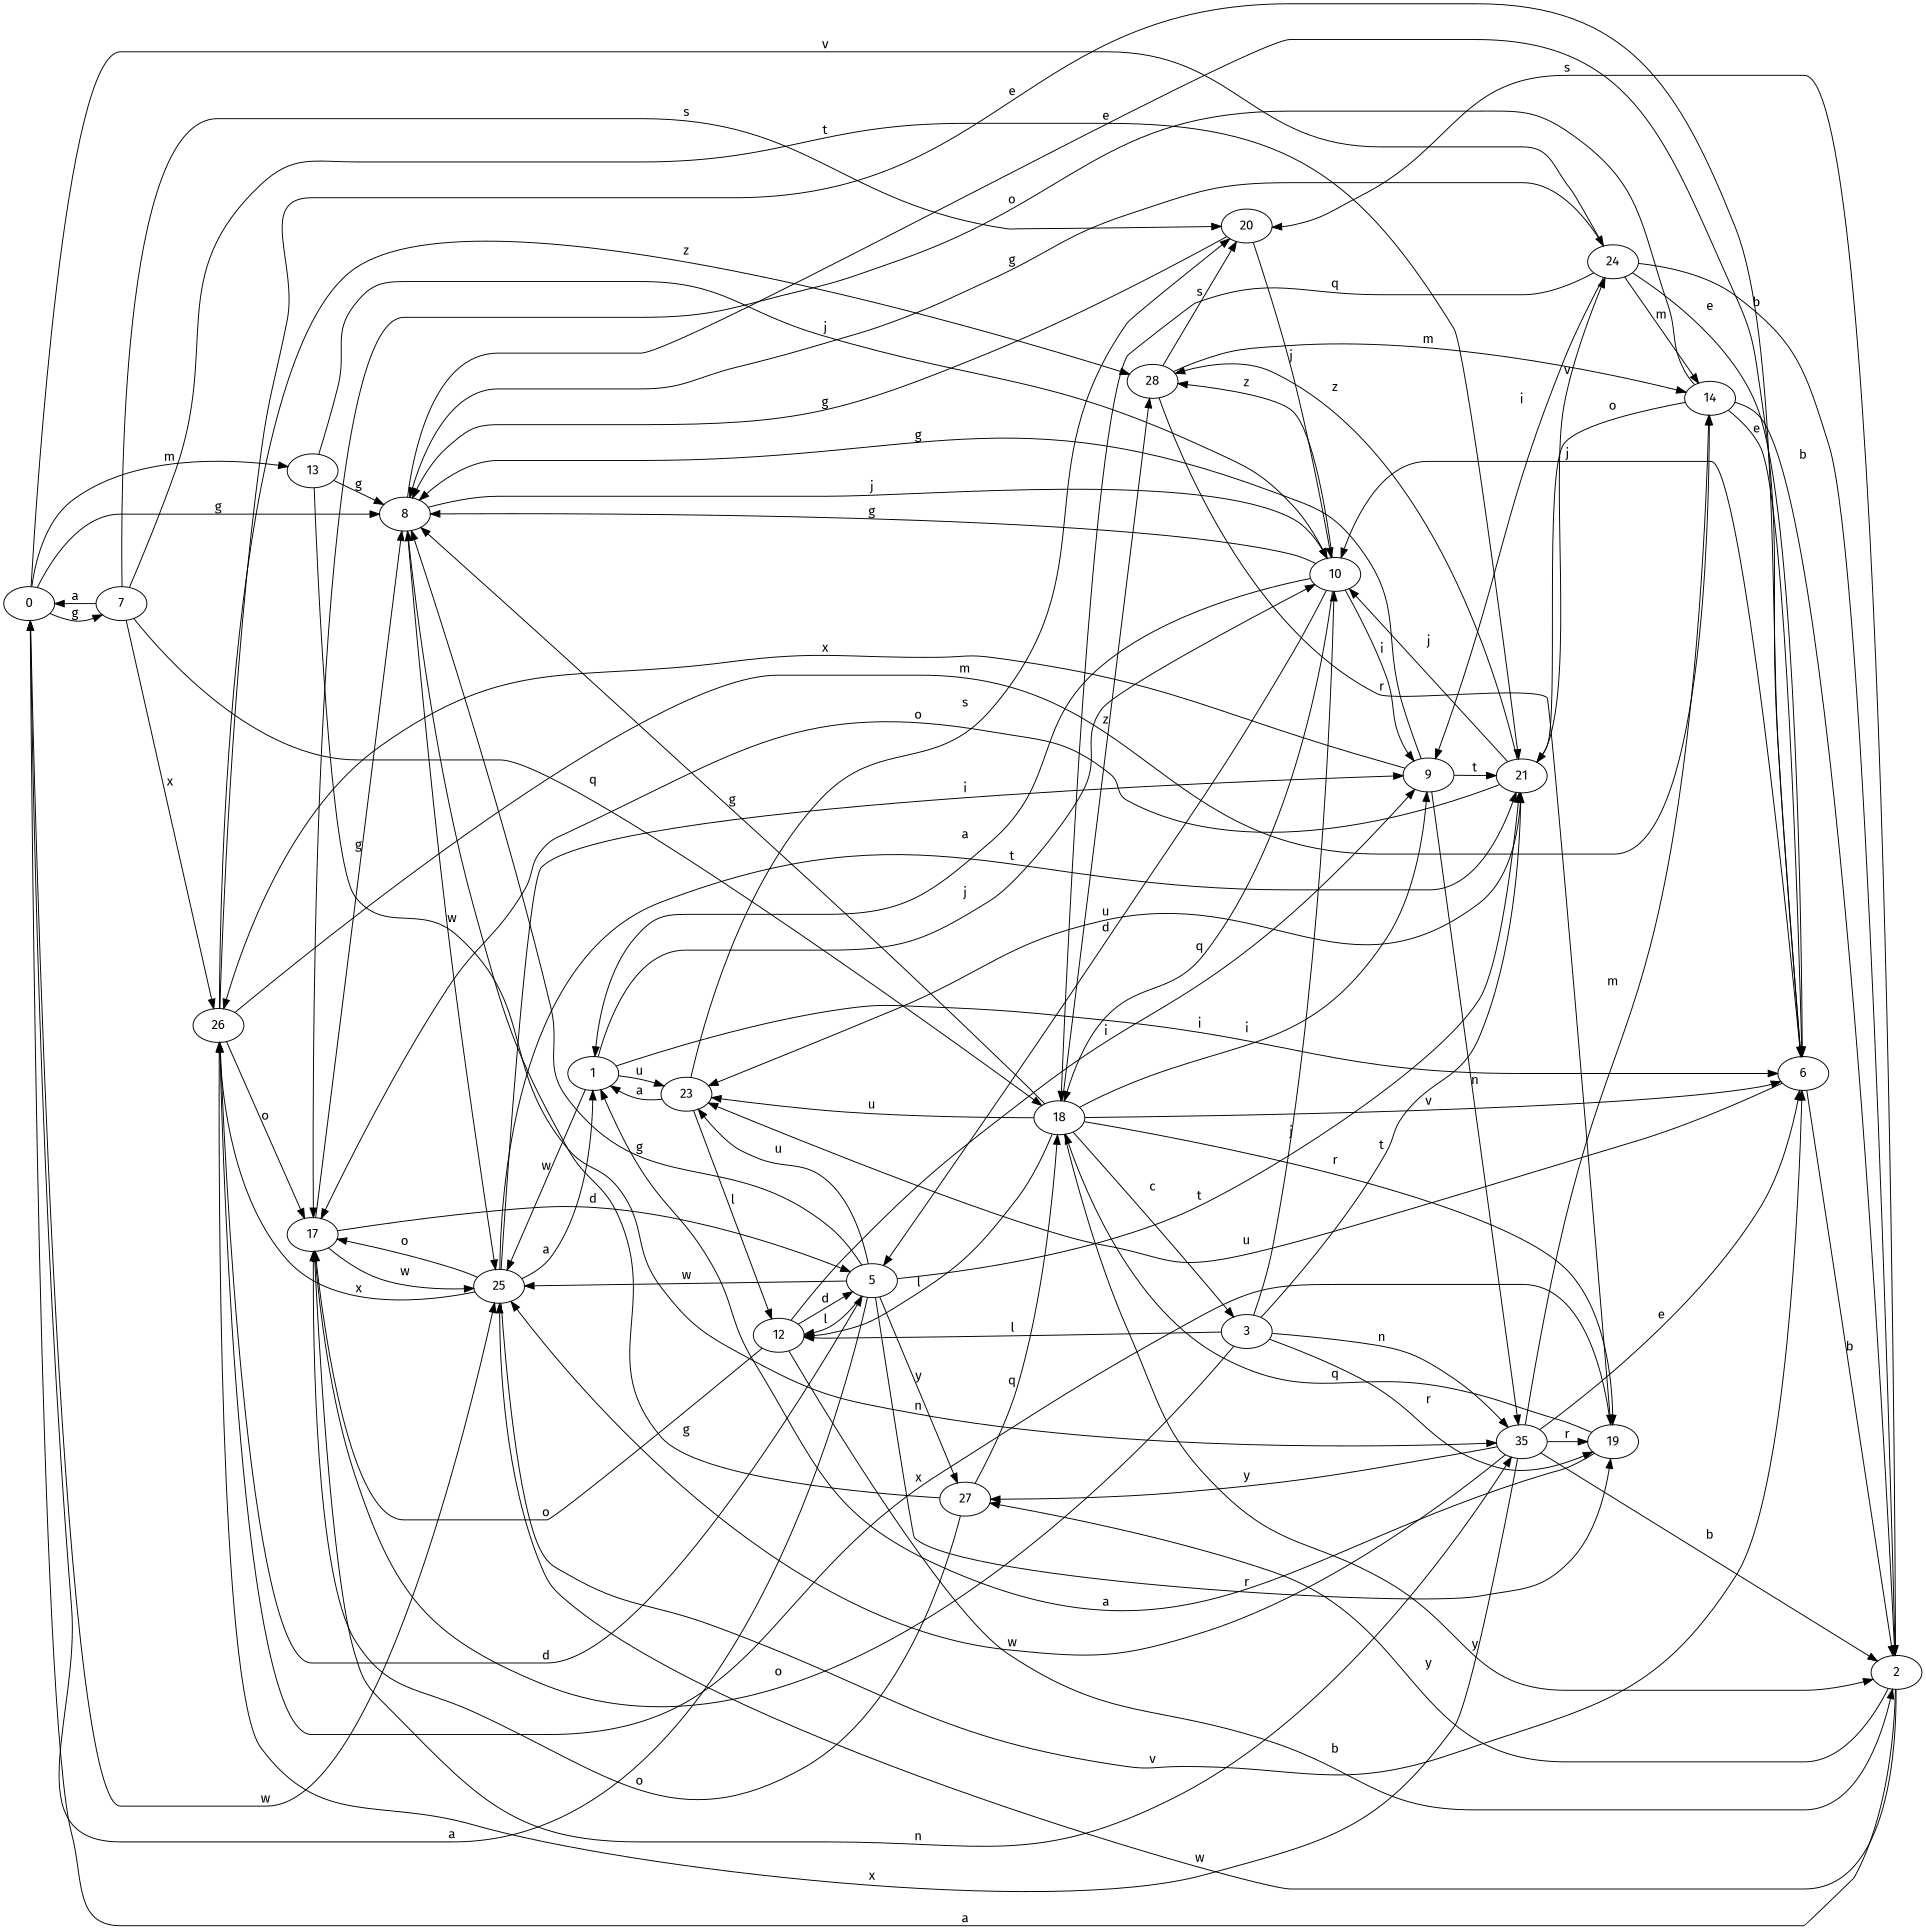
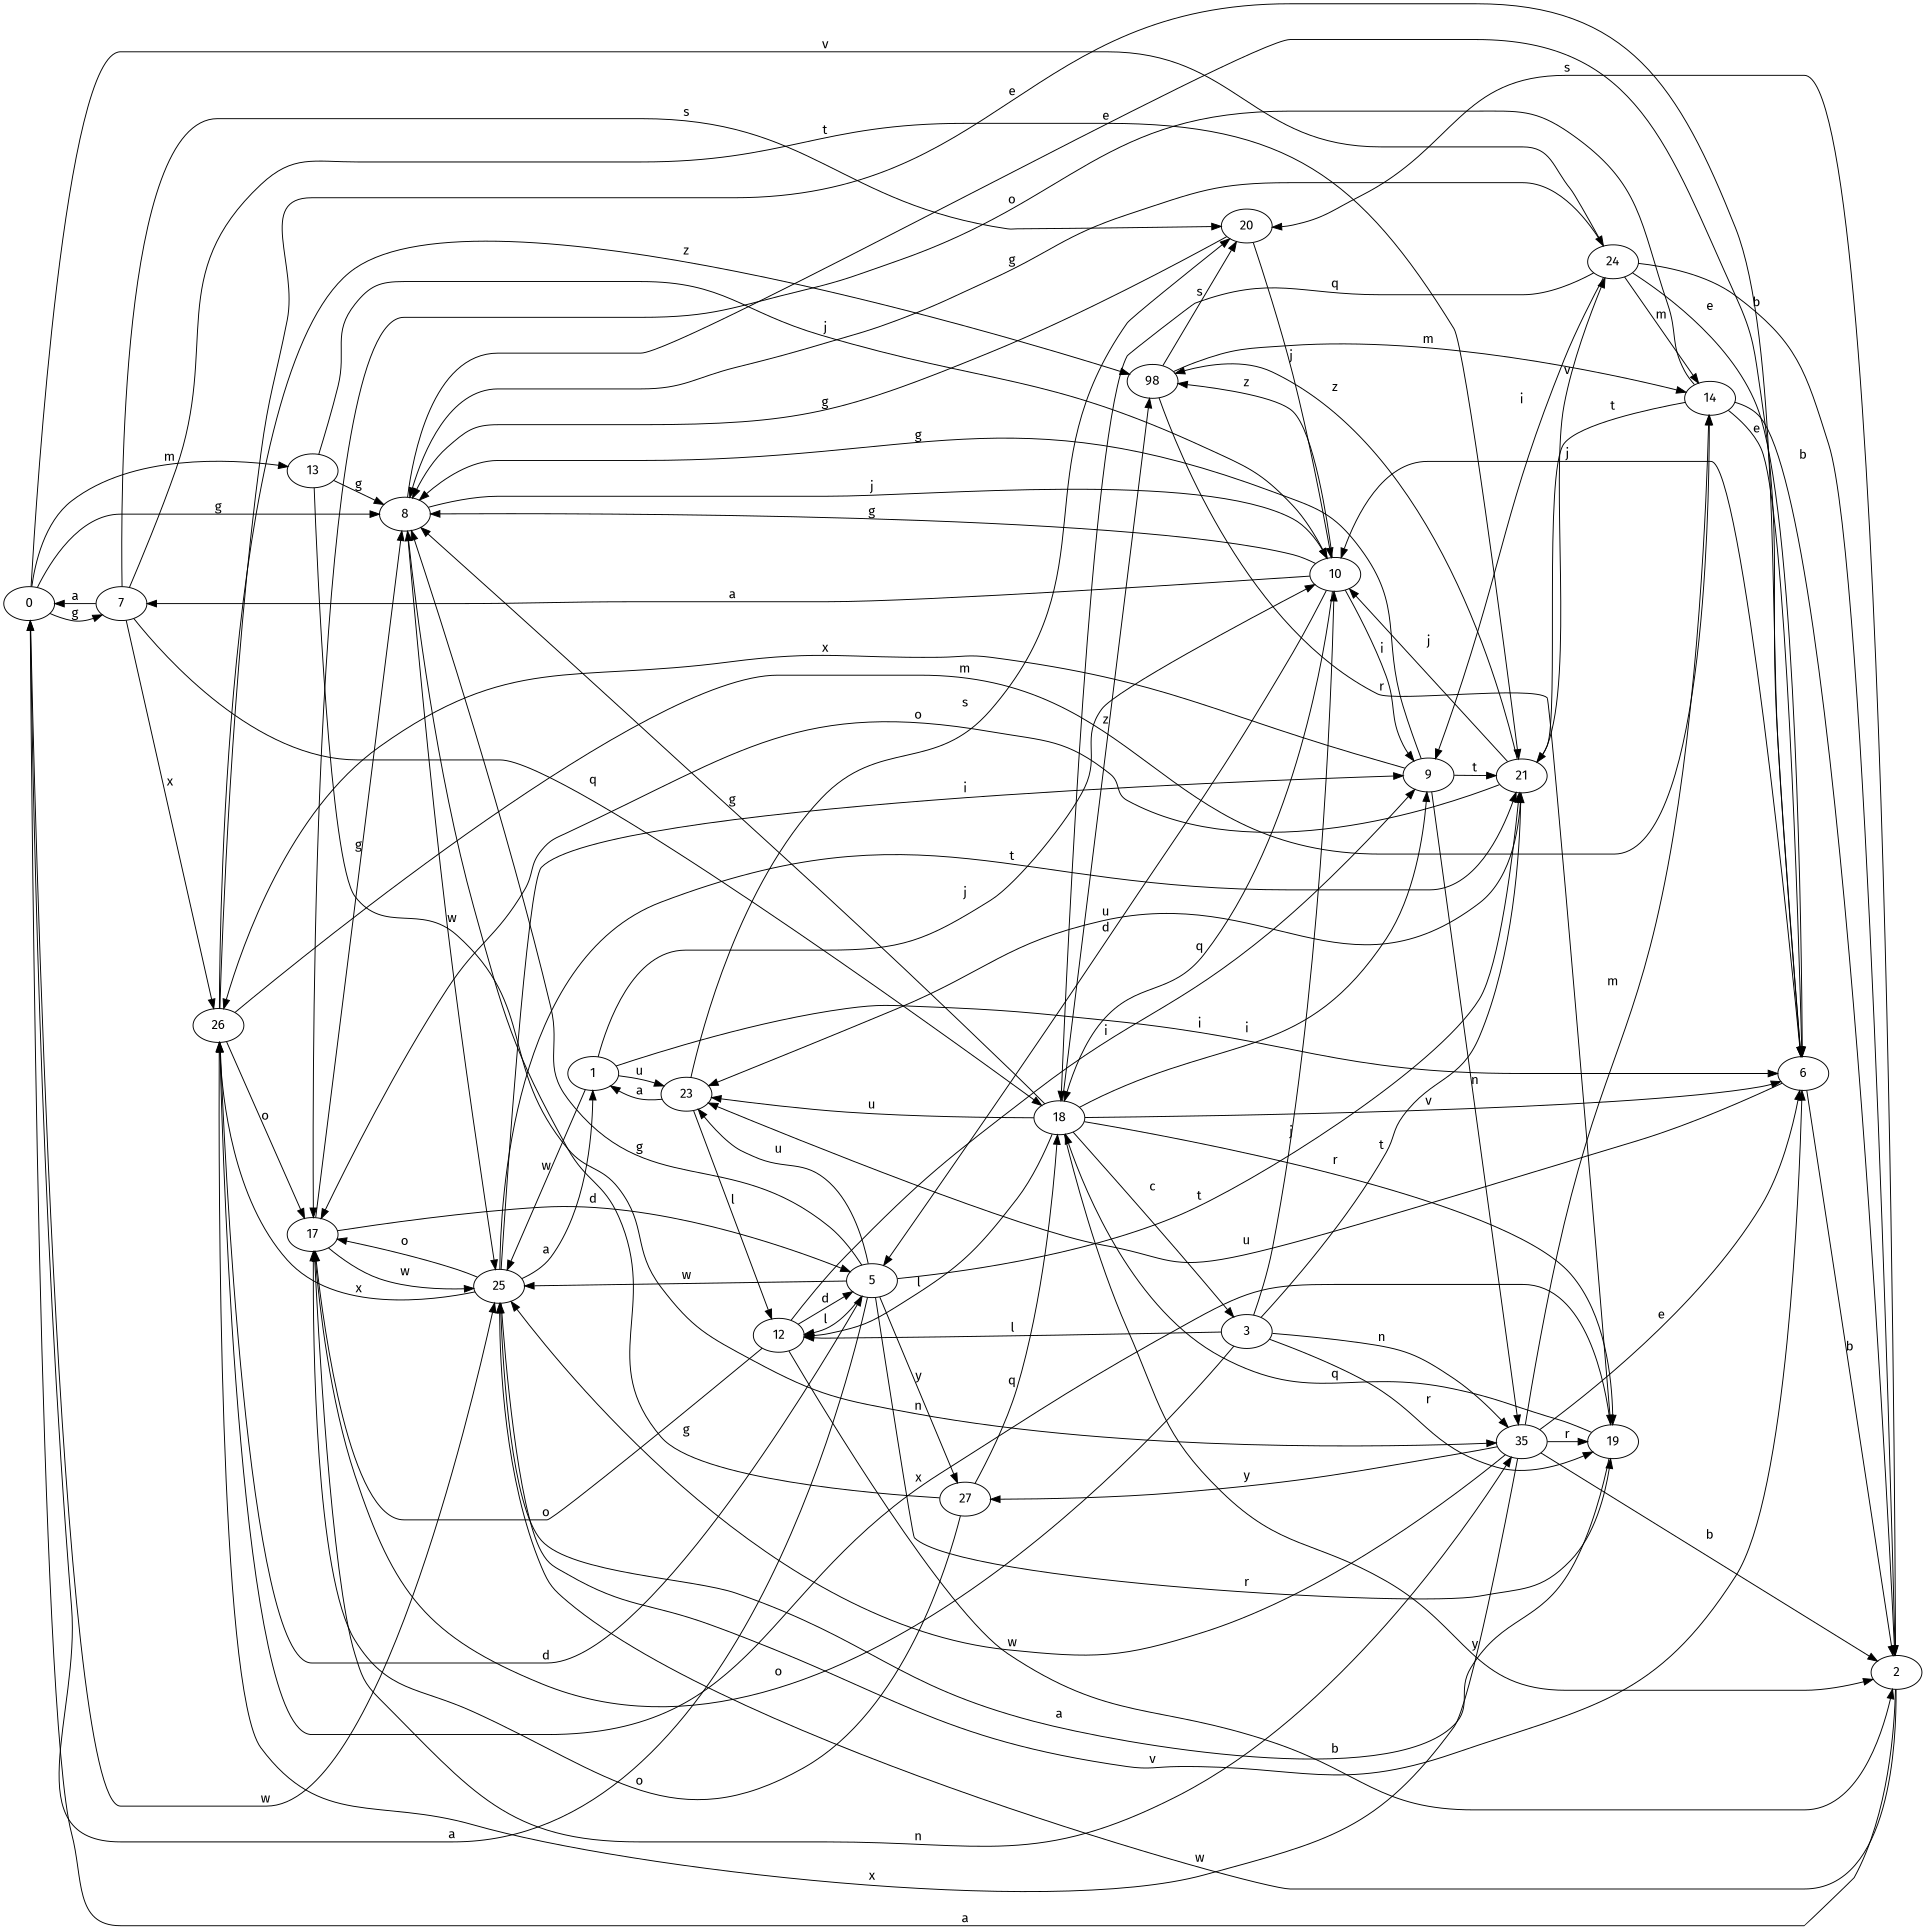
node "28": label "28" -> "98"
edge "14" -> "21": label "o" -> "t"
edge "10" -> "1": now "10" -> "7"
edge "19" -> "1": now "19" -> "25"
edge "2" -> "27": removed, label "y"
